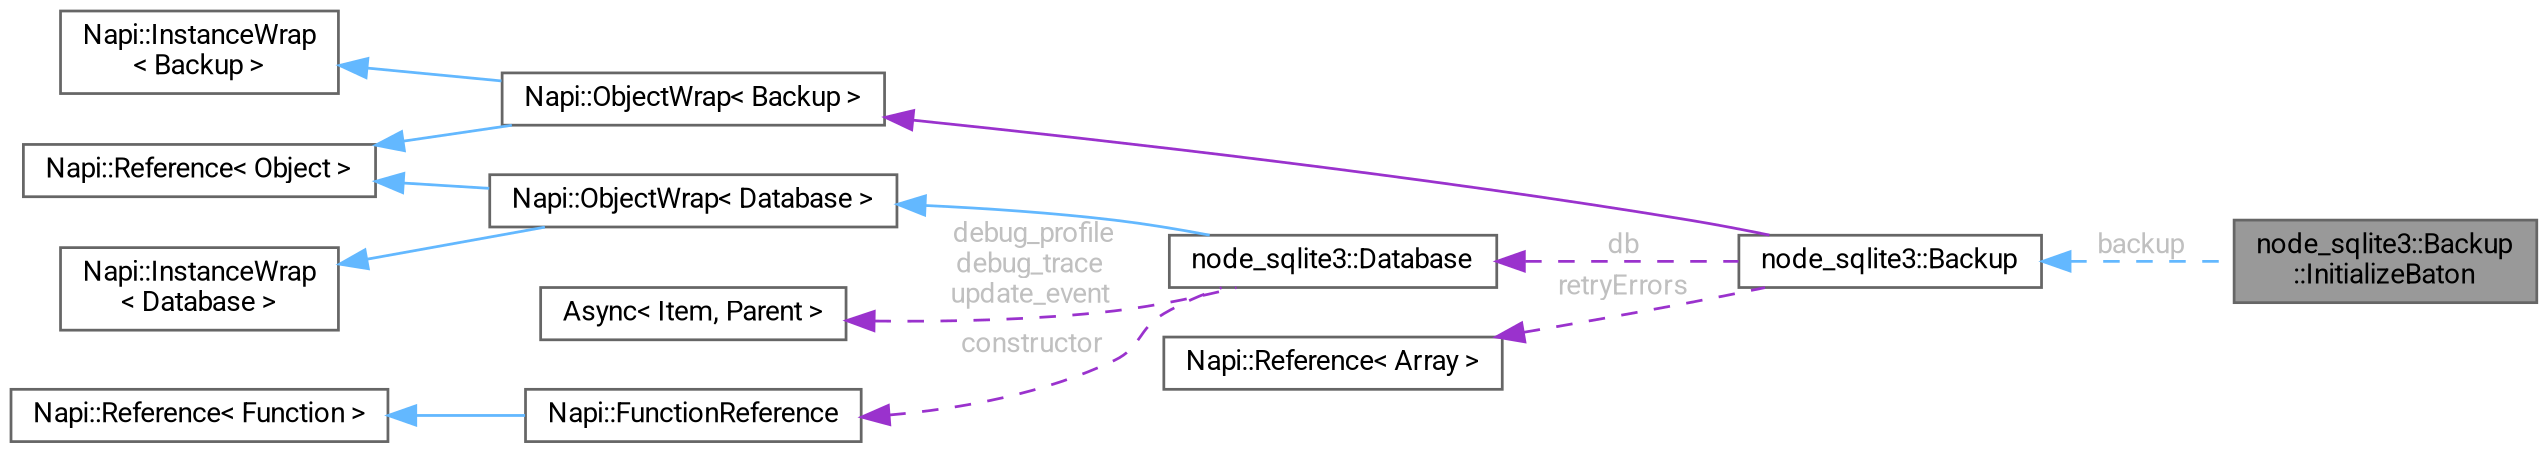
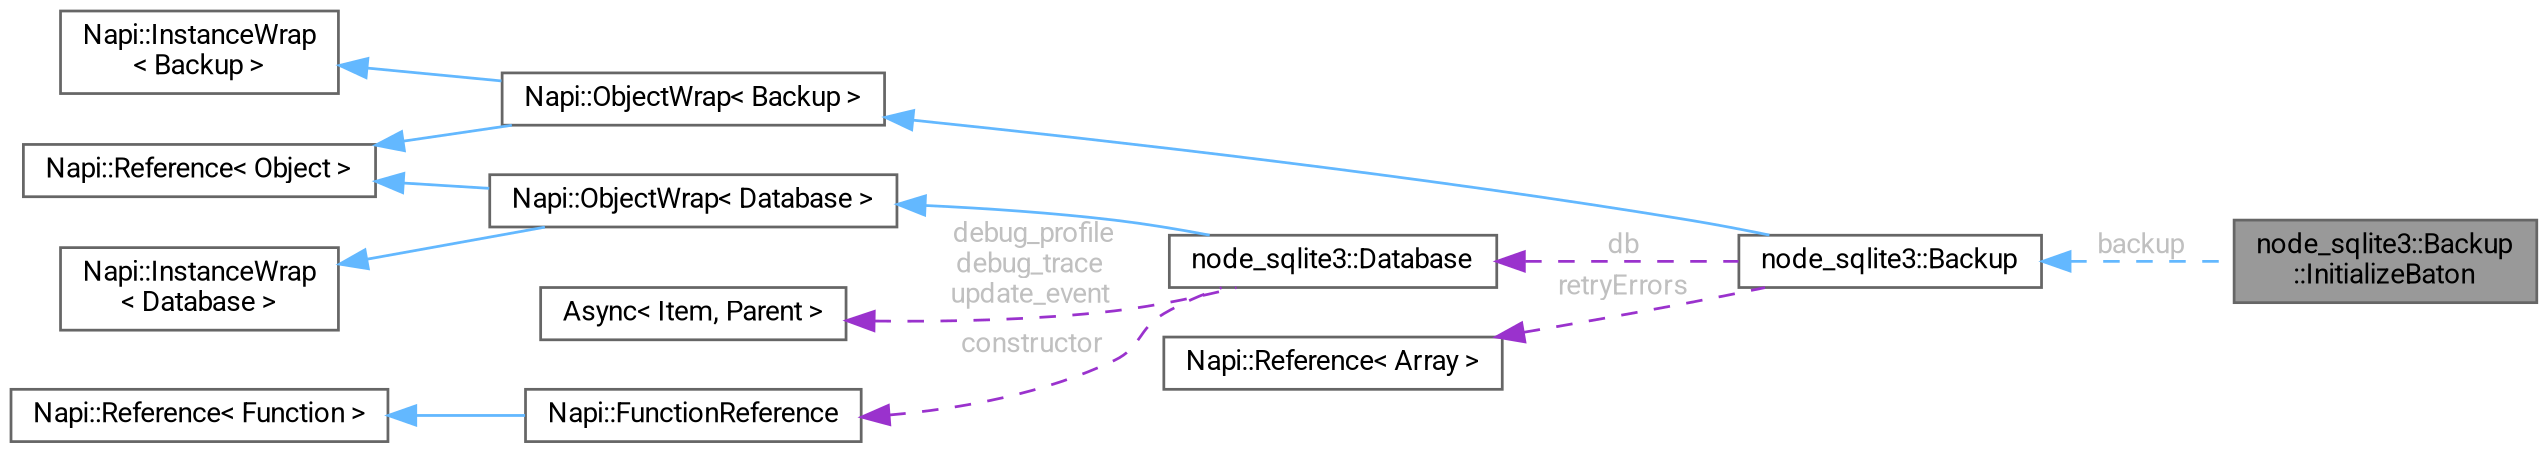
edge "node_sqlite3::Backup" -> "Napi::ObjectWrap< Backup >": color darkorchid3 -> steelblue1
